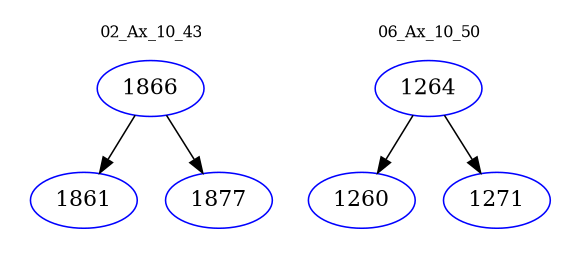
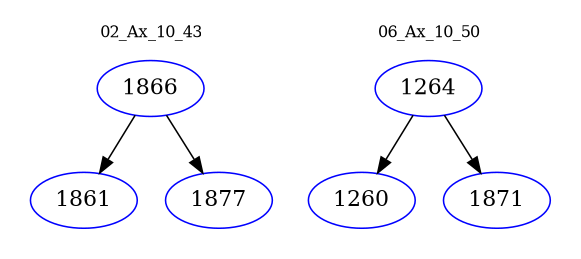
node "1271": label "1271" -> "1871"
